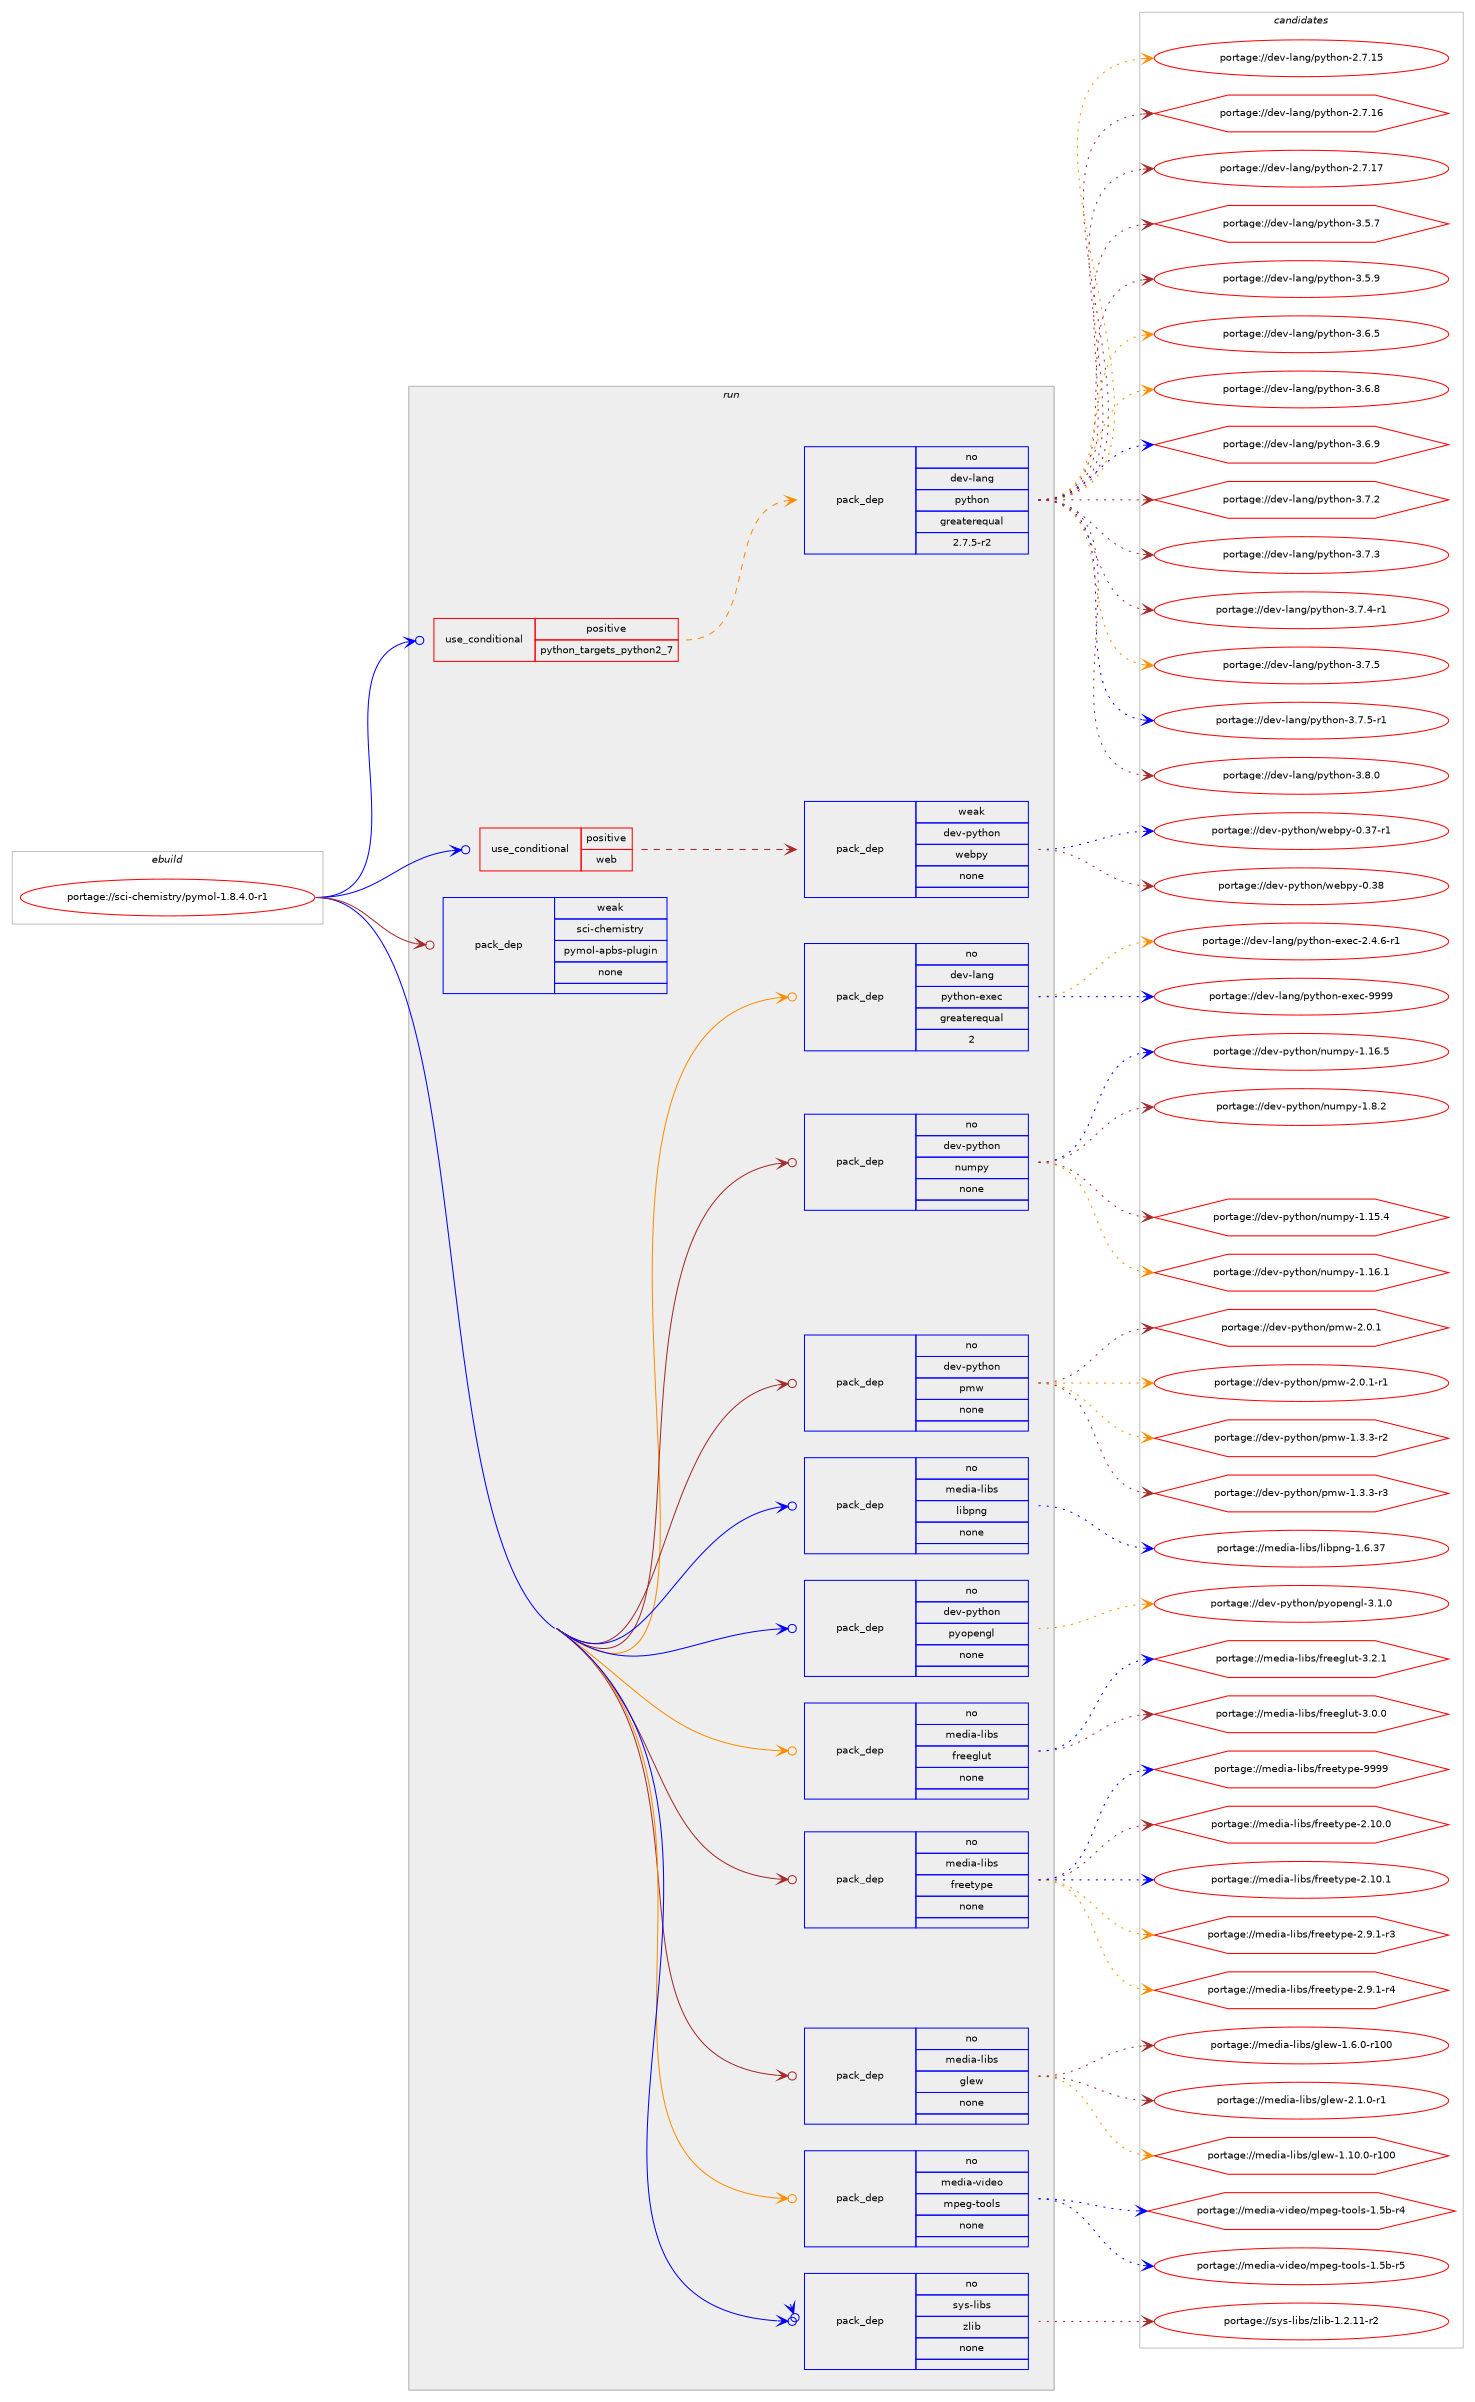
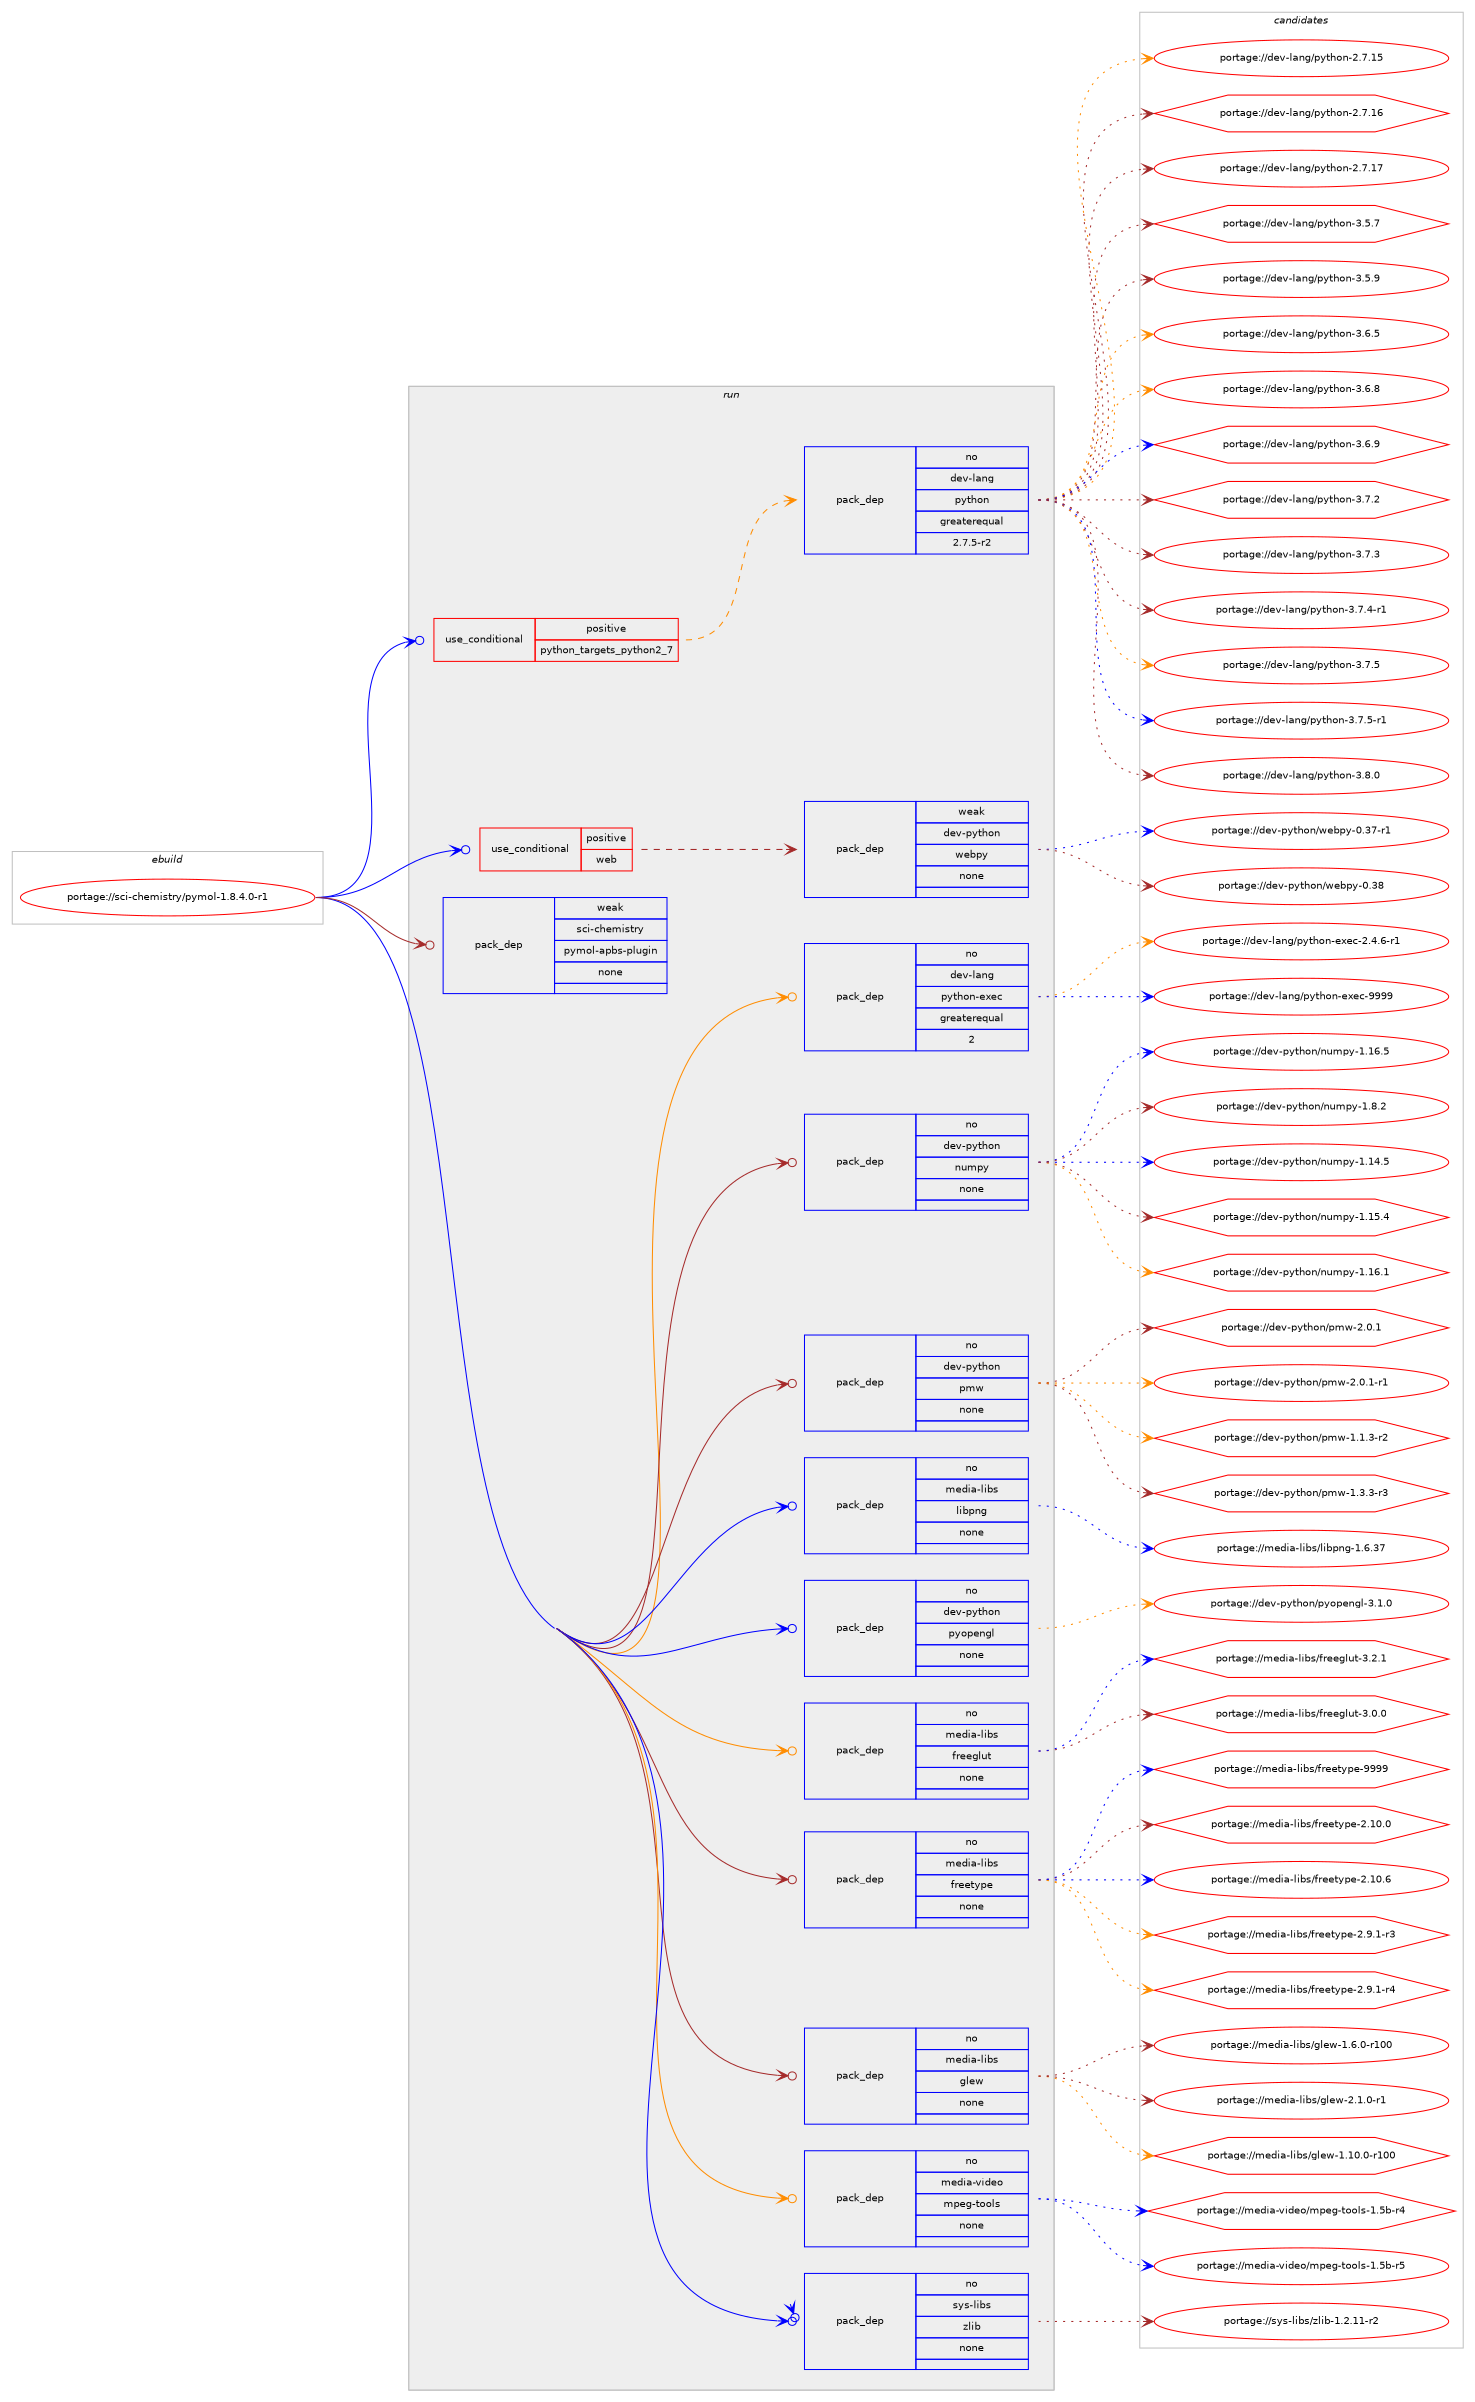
node "portage://dev-python/numpy-1.14.5": added
node "portage://dev-python/pmw-1.3.3-r2": label "portage://dev-python/pmw-1.3.3-r2" -> "portage://dev-python/pmw-1.1.3-r2"
node "portage://media-libs/freetype-2.10.1": label "portage://media-libs/freetype-2.10.1" -> "portage://media-libs/freetype-2.10.6"
